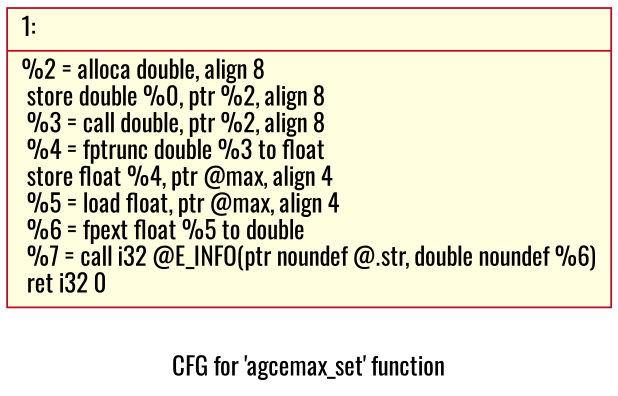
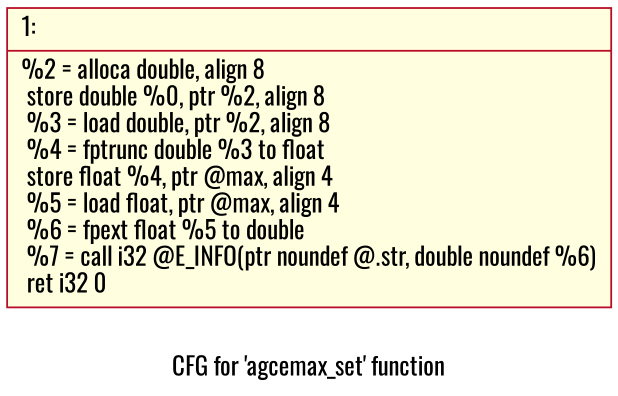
node "1:": text "%3 = call double, ptr %2, align 8" -> "%3 = load double, ptr %2, align 8"
